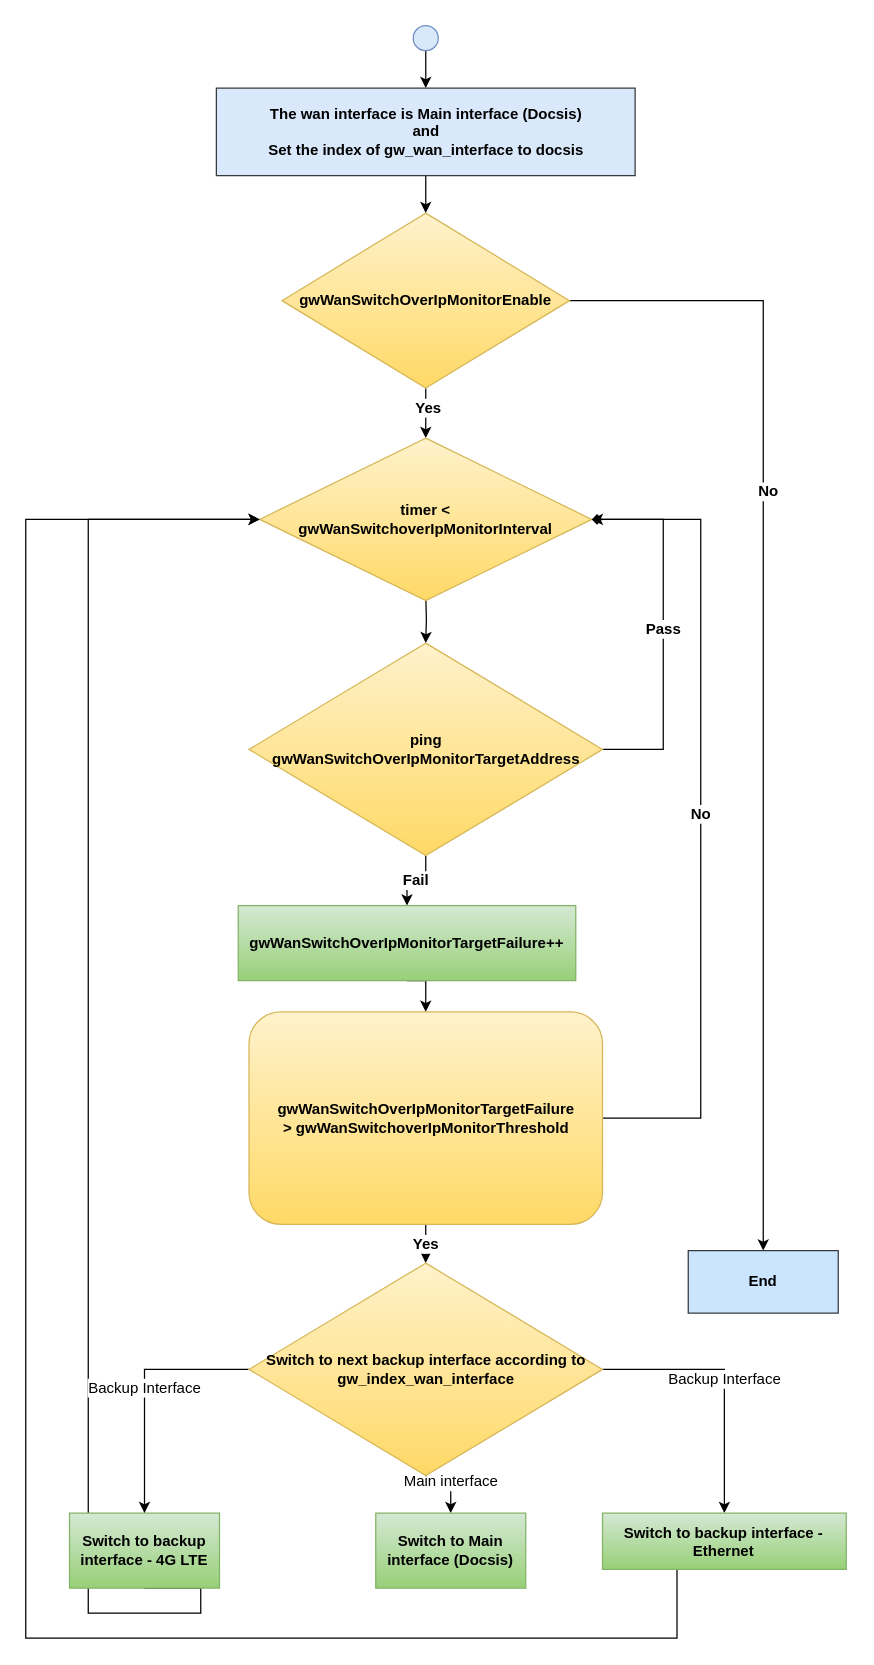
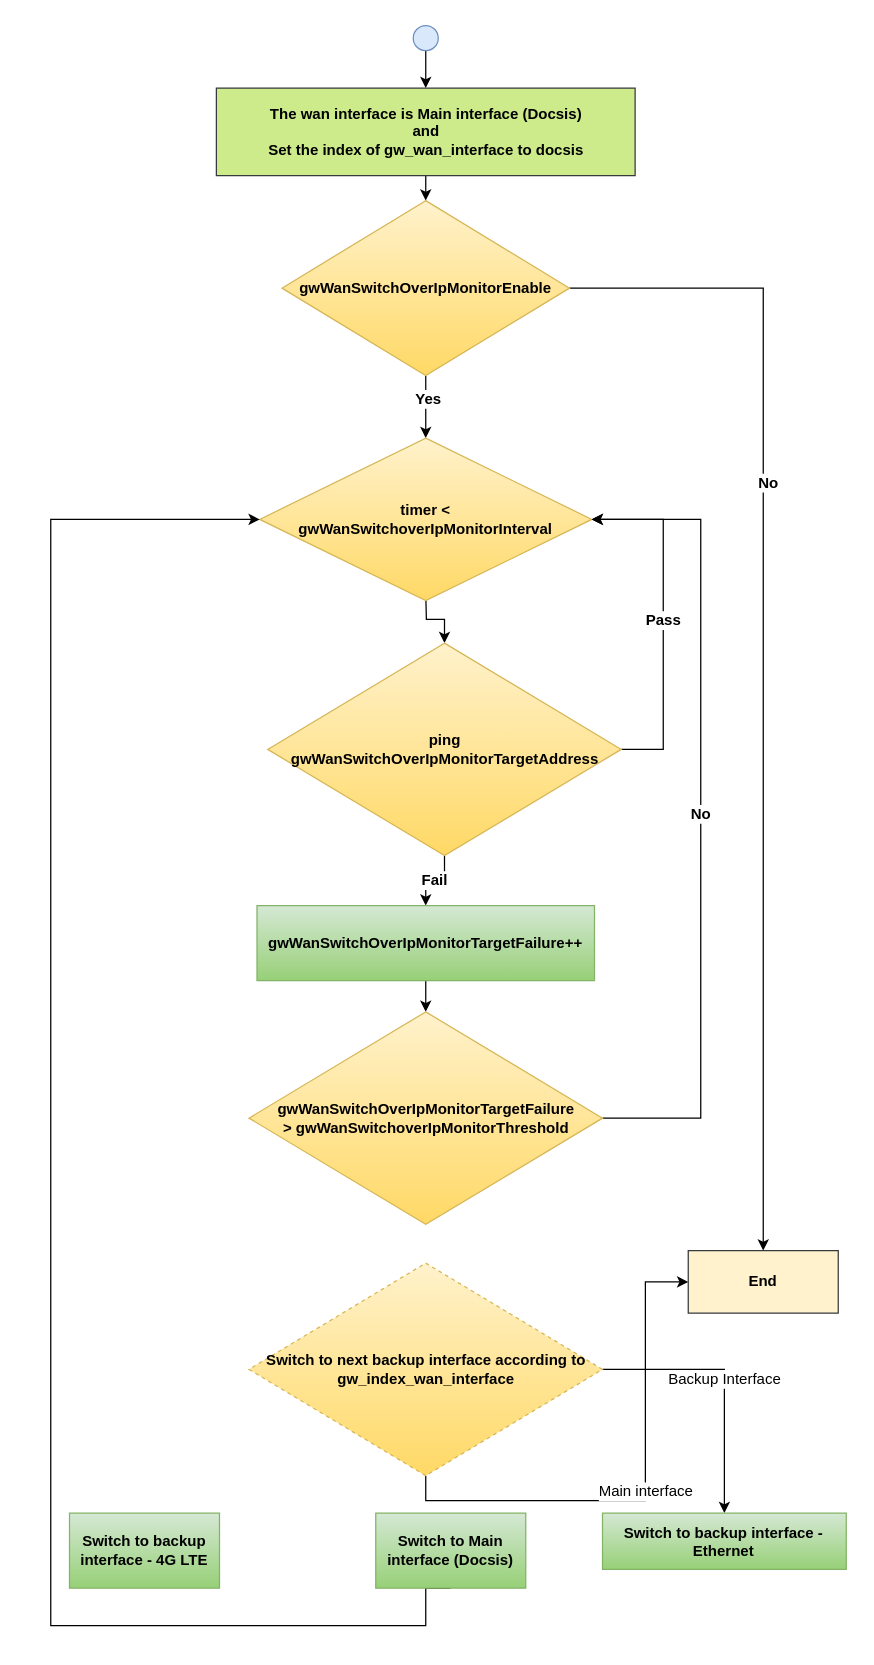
node "The wan interface is Main interface (Docsis) and Set the index of gw_wan_interface to docsis": fillcolor #dae8fc -> #cdeb8b
node "gwWanSwitchOverIpMonitorEnable": moved (426, 301) -> (426, 288)
node "ping gwWanSwitchOverIpMonitorTargetAddress": moved (426, 749) -> (444, 749)
node "gwWanSwitchOverIpMonitorTargetFailure++": moved (407, 943) -> (426, 943)
edge "Switch to backup interface - 4G LTE" -> "timer <gwWanSwitchoverIpMonitorInterval": removed
node "gwWanSwitchOverIpMonitorTargetFailure > gwWanSwitchoverIpMonitorThreshold": shape rounded rectangle -> diamond
edge "gwWanSwitchOverIpMonitorTargetFailure > gwWanSwitchoverIpMonitorThreshold" -> "timer <gwWanSwitchoverIpMonitorInterval": arrowhead diamond -> classic
edge "gwWanSwitchOverIpMonitorTargetFailure > gwWanSwitchoverIpMonitorThreshold" -> "Switch to next backup interface according to gw_index_wan_interface": removed, label "Yes"
edge "Switch to Main interface (Docsis)" -> "timer <gwWanSwitchoverIpMonitorInterval": added
node "End": fillcolor #cce5ff -> #fff2cc
node "Switch to next backup interface according to gw_index_wan_interface": style solid -> dashed
edge "Switch to next backup interface according to gw_index_wan_interface" -> "Switch to backup interface - 4G LTE": removed, label "Backup Interface"
edge "Switch to backup interface - Ethernet" -> "timer <gwWanSwitchoverIpMonitorInterval": removed
edge "Switch to next backup interface according to gw_index_wan_interface" -> "Switch to Main interface (Docsis)": now "Switch to next backup interface according to gw_index_wan_interface" -> "End"
